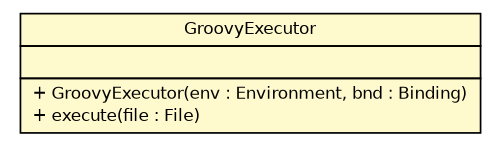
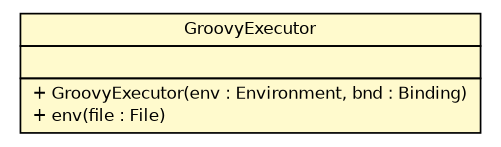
node "GroovyExecutor": text "+ execute(file : File)" -> "+ env(file : File)"
